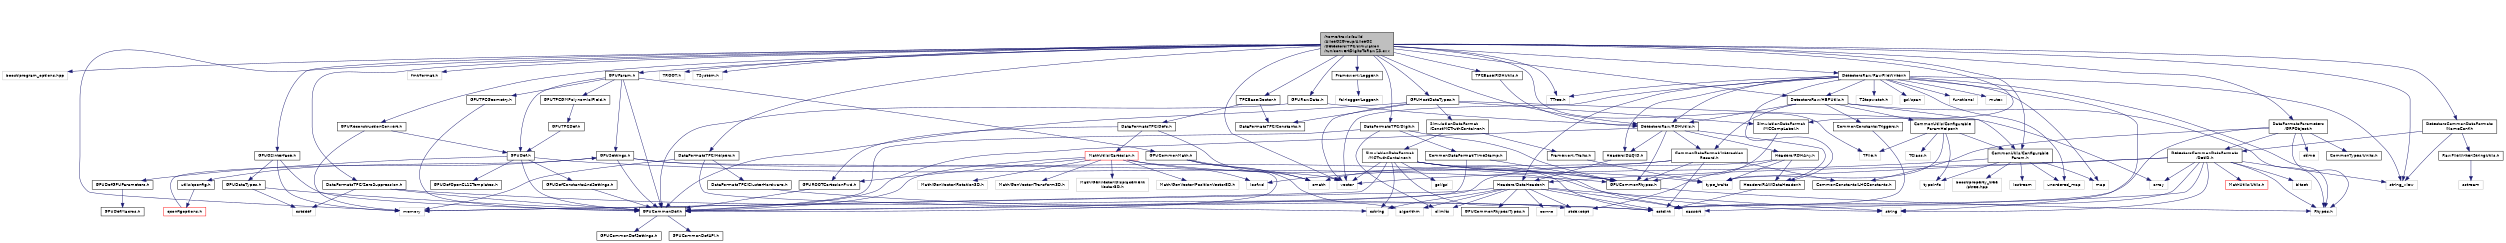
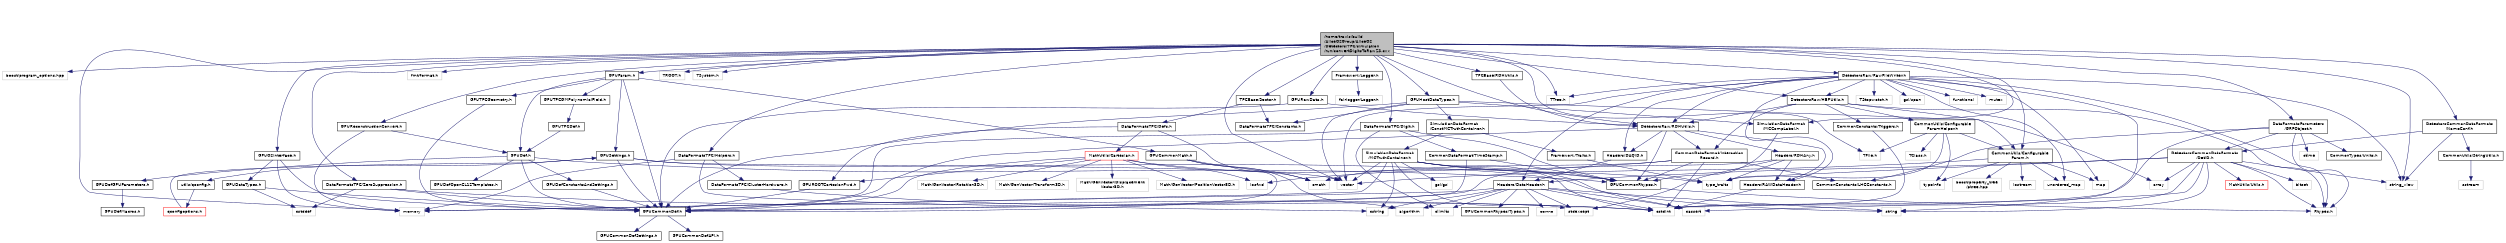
node "RawFileWriter/StringUtils.h": label "RawFileWriter/StringUtils.h" -> "CommonUtils/StringUtils.h"
